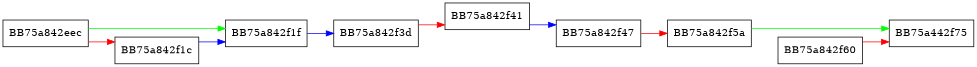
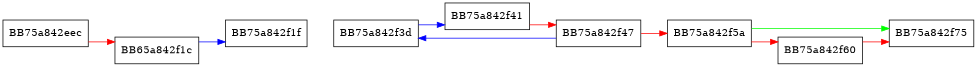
edge "BB75a842f3d" -> "BB75a842f41": color red -> blue
edge "BB75a842f41" -> "BB75a842f47": color blue -> red
edge "BB75a842eec" -> "BB75a842f1f": removed
edge "BB75a842f1f" -> "BB75a842f3d": now "BB75a842f47" -> "BB75a842f3d"
node "BB75a442f75": label "BB75a442f75" -> "BB75a842f75"
edge "BB75a842f5a" -> "BB75a842f60": added
node "BB75a842f1c": label "BB75a842f1c" -> "BB65a842f1c"
